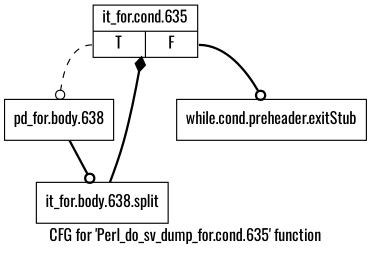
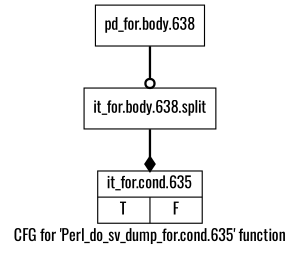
edge "it_for.cond.635" -> "pd_for.body.638": removed
node "while.cond.preheader.exitStub": removed
